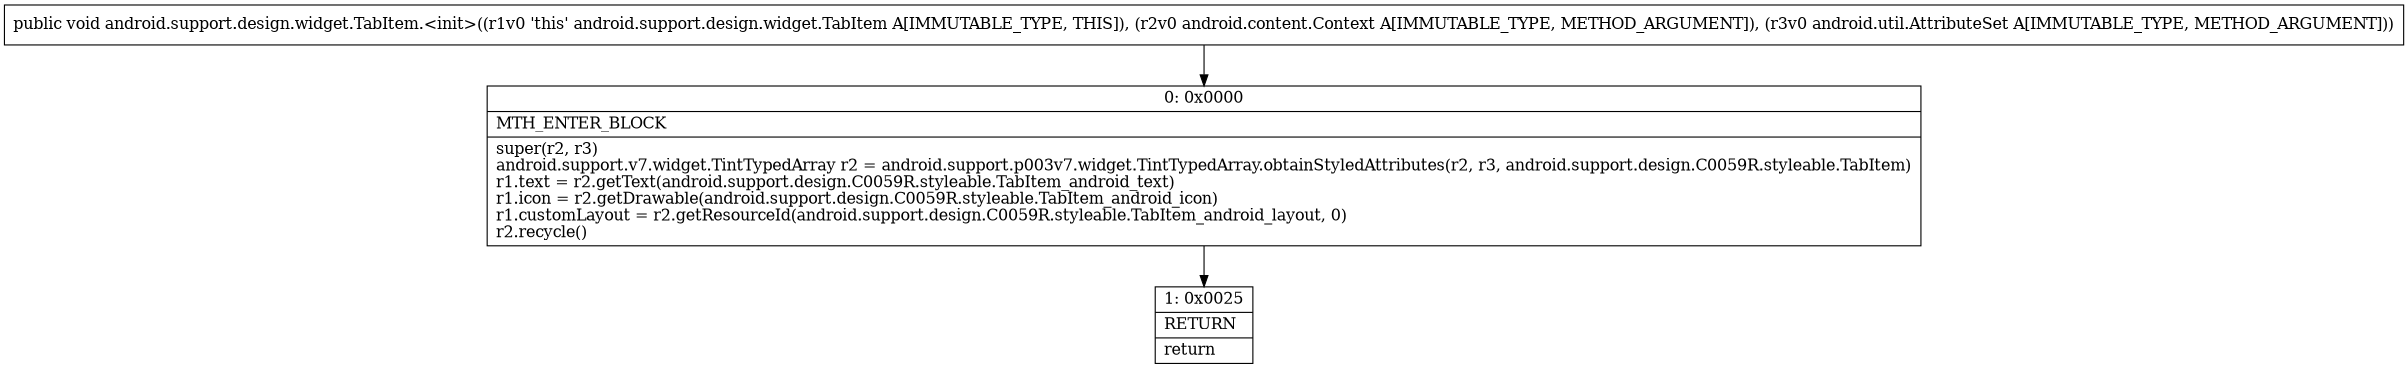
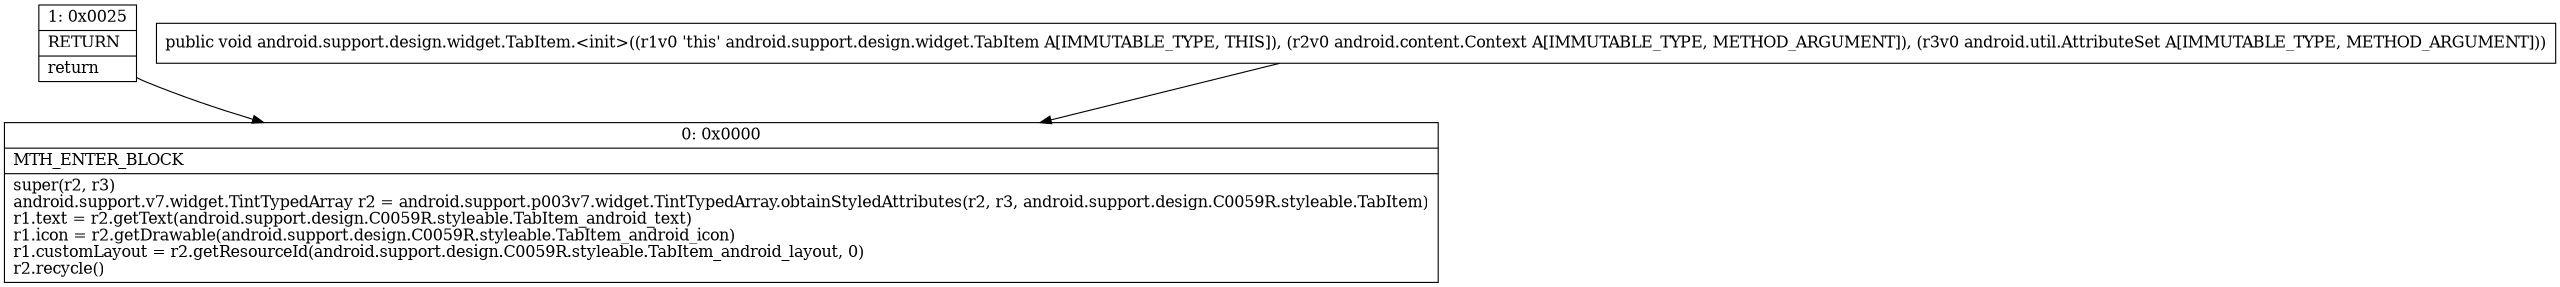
edge "0: 0x0000" -> "1: 0x0025": reversed
